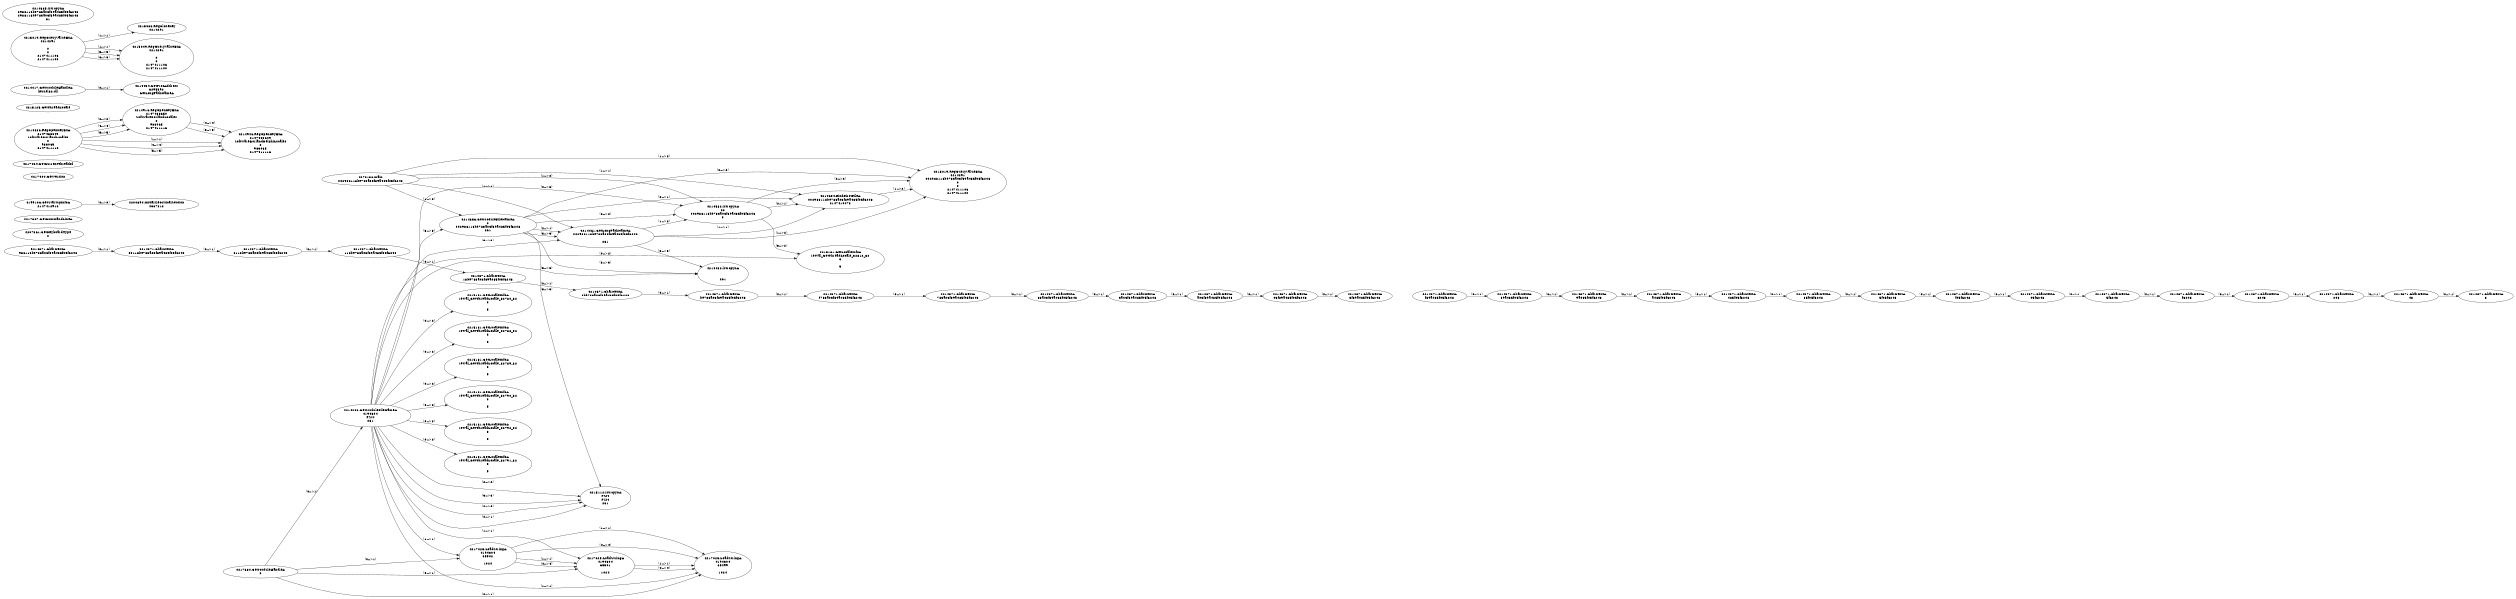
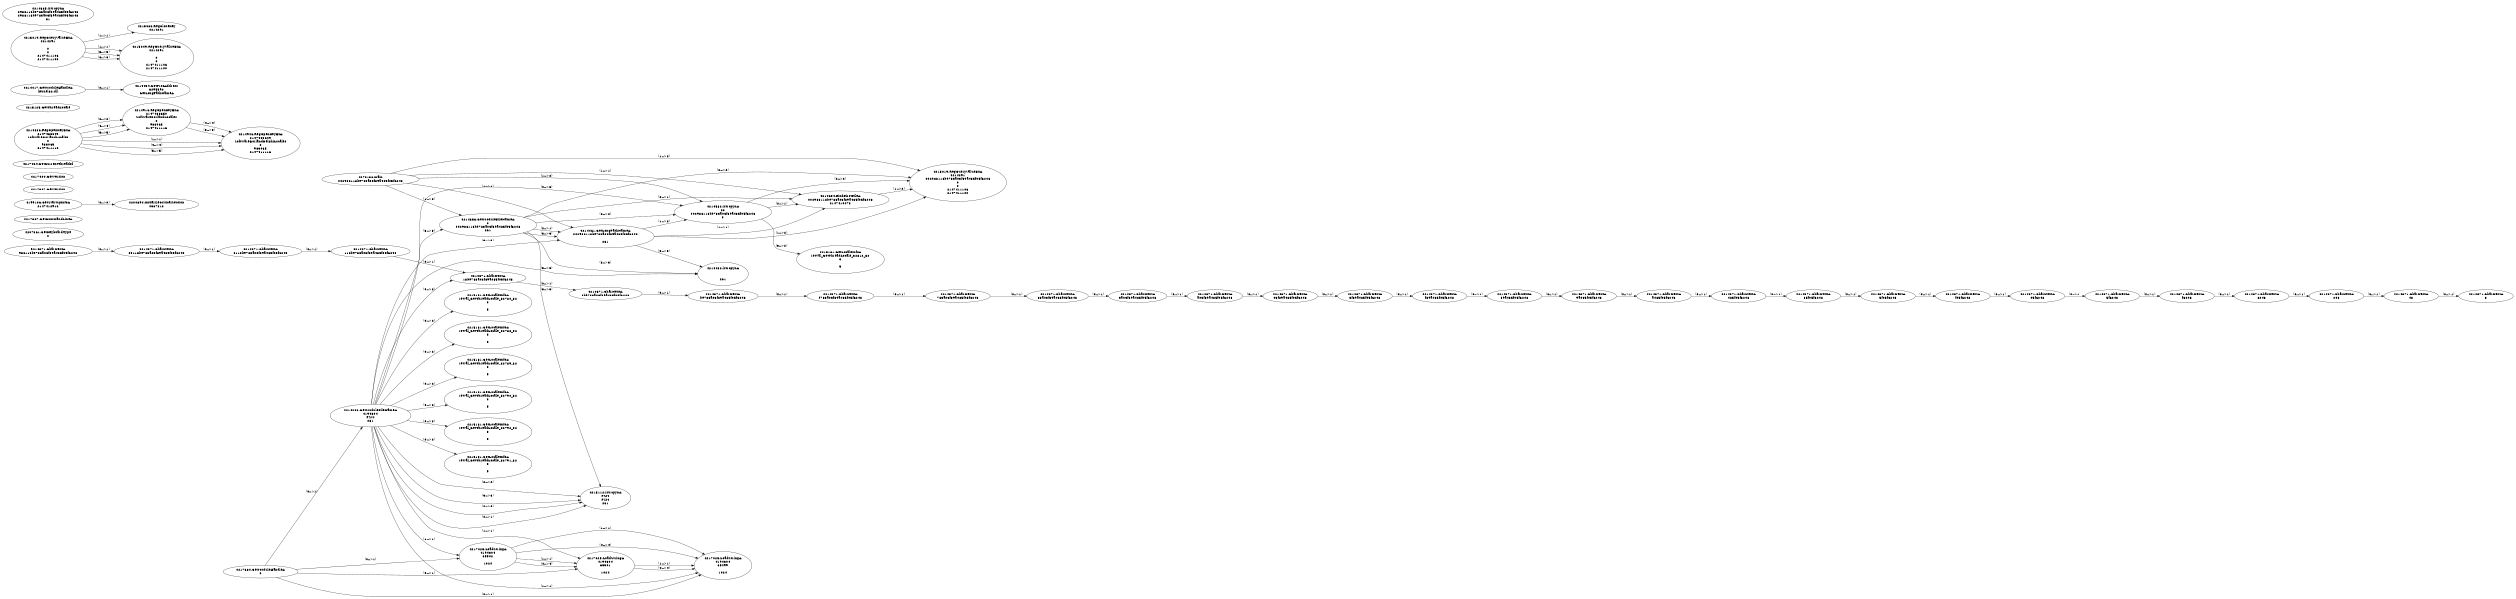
node "4217387.GetVersion": added
edge "4214286.GetModuleFileNameA 4194304 PZM 261" -> "4215131.GetLocaleInfoA retval_GetThreadLocale_32812_32 3 5": now "4214286.GetModuleFileNameA 4194304 PZM 261" -> "4214371.CharNextA 18be783a03f89a485f05f6248"
edge "4214371.CharNextA 3f89a485f05f6248" -> "4214371.CharNextA f89a485f05f6248": added, label "(0-->1)"
